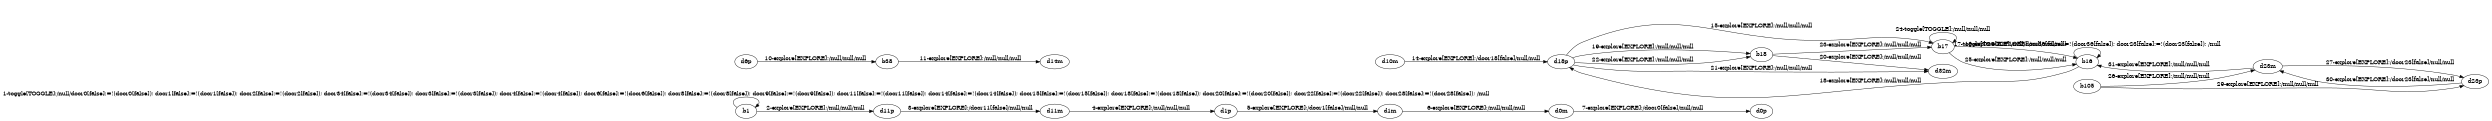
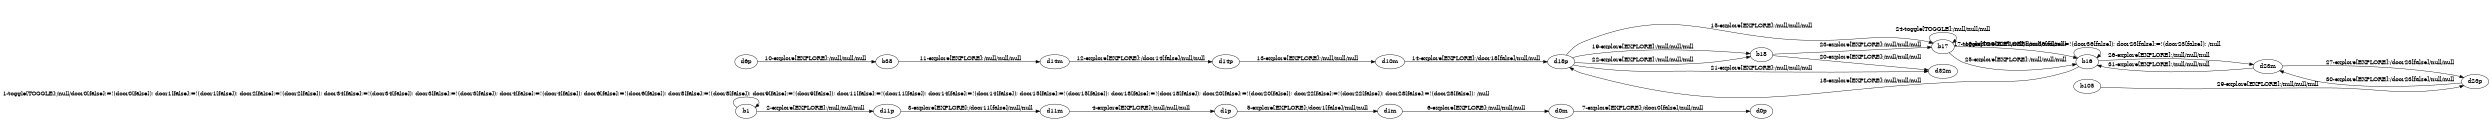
node "d14p": added
edge "b105" -> "d23m": now "b16" -> "d23m"
